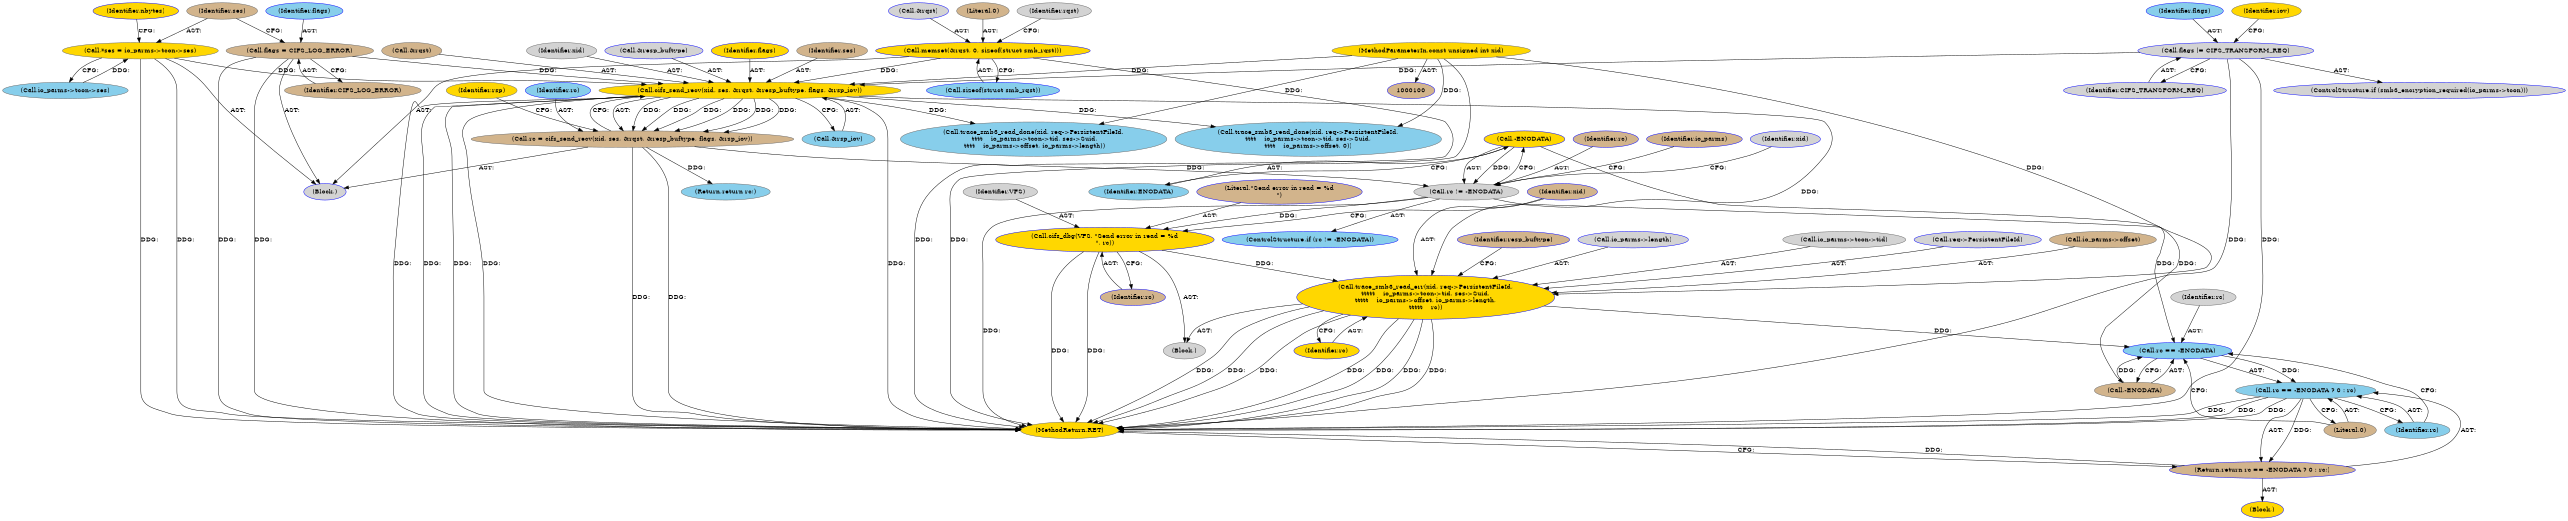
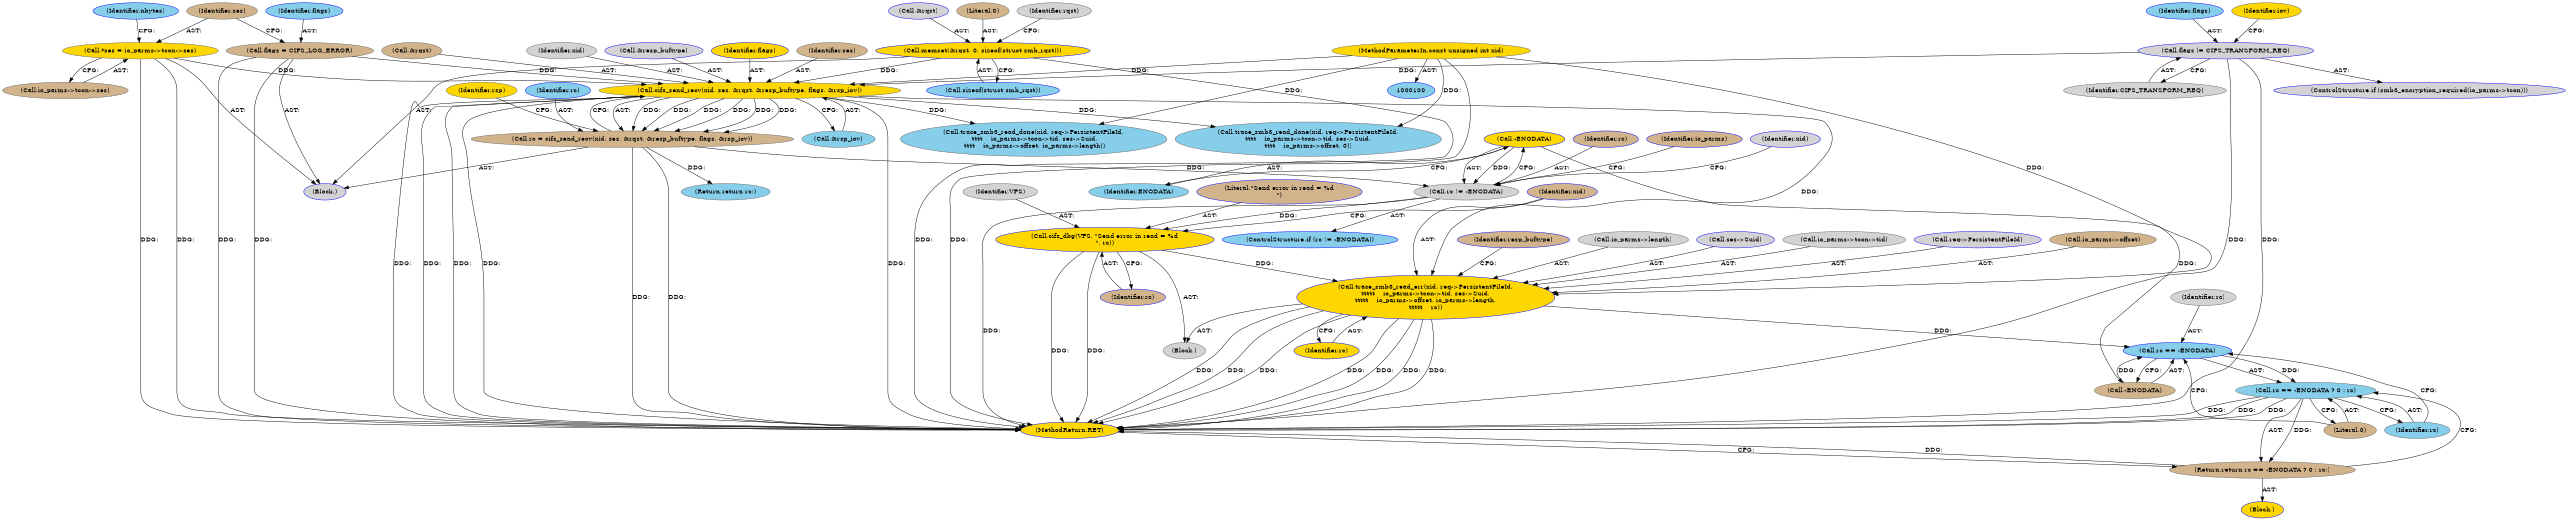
node "(Identifier,nbytes)": fillcolor gold -> skyblue
edge "(Call,io_parms->tcon->ses)" -> "(Call,*ses = io_parms->tcon->ses)": label "DDG: " -> "AST: "
node "(Call,io_parms->tcon->ses)": fillcolor skyblue -> tan
node "(Identifier,CIFS_LOG_ERROR)": removed
node "1000100": fillcolor tan -> skyblue
node "(Identifier,CIFS_TRANSFORM_REQ)": color blue -> gray40
edge "(Call,rc != -ENODATA)" -> "(Call,rc == -ENODATA)": removed, label "DDG:"
node "(Call,io_parms->length)": color blue -> gray40
node "(Call,ses->Suid)": added
node "(MethodReturn,RET)": color gray40 -> blue
edge "(Return,return rc == -ENODATA ? 0 : rc;)" -> "(Call,rc == -ENODATA ? 0 : rc)": label "AST: " -> "CFG: "
node "(Return,return rc == -ENODATA ? 0 : rc;)": color blue -> gray40
